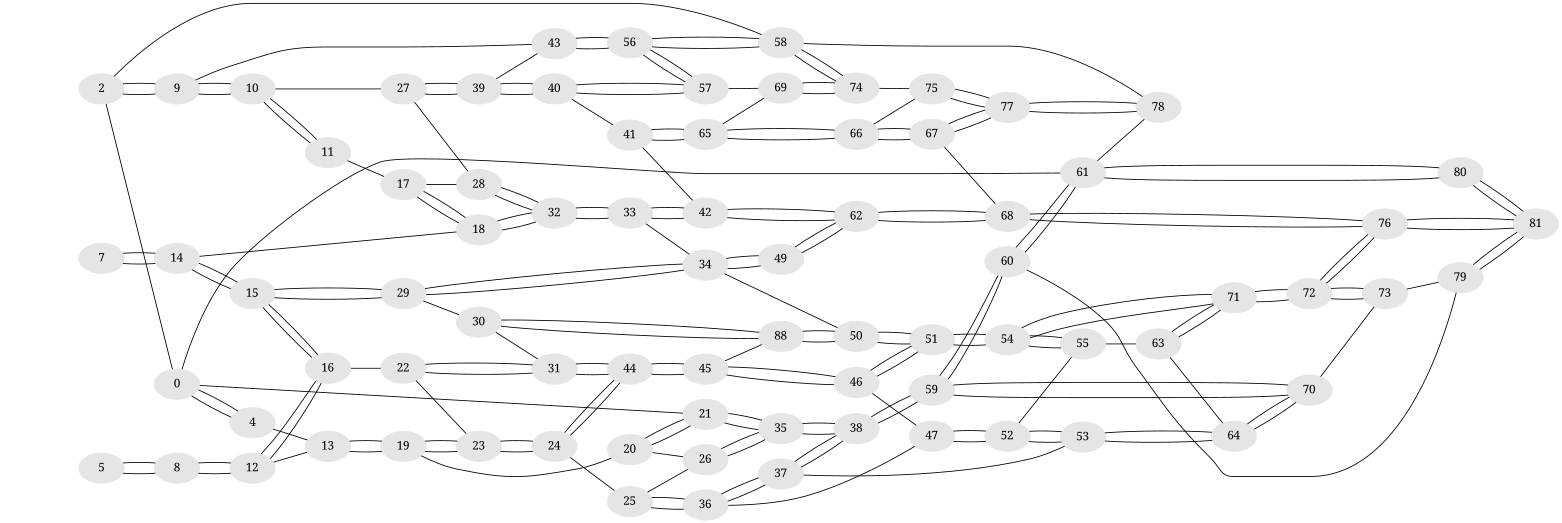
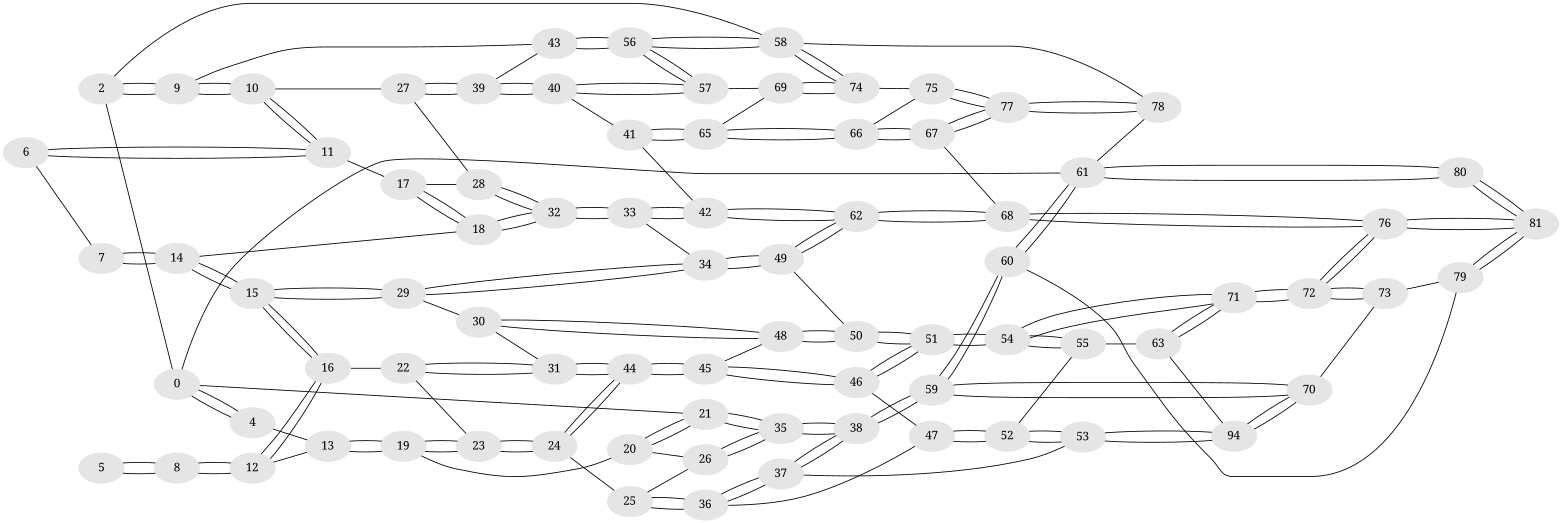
node "6": added
edge "34" -- "50": now "49" -- "50"
node "88": label "88" -> "48"
node "64": label "64" -> "94"
